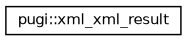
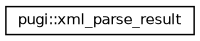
node "pugi::xml_xml_result": label "pugi::xml_xml_result" -> "pugi::xml_parse_result"
